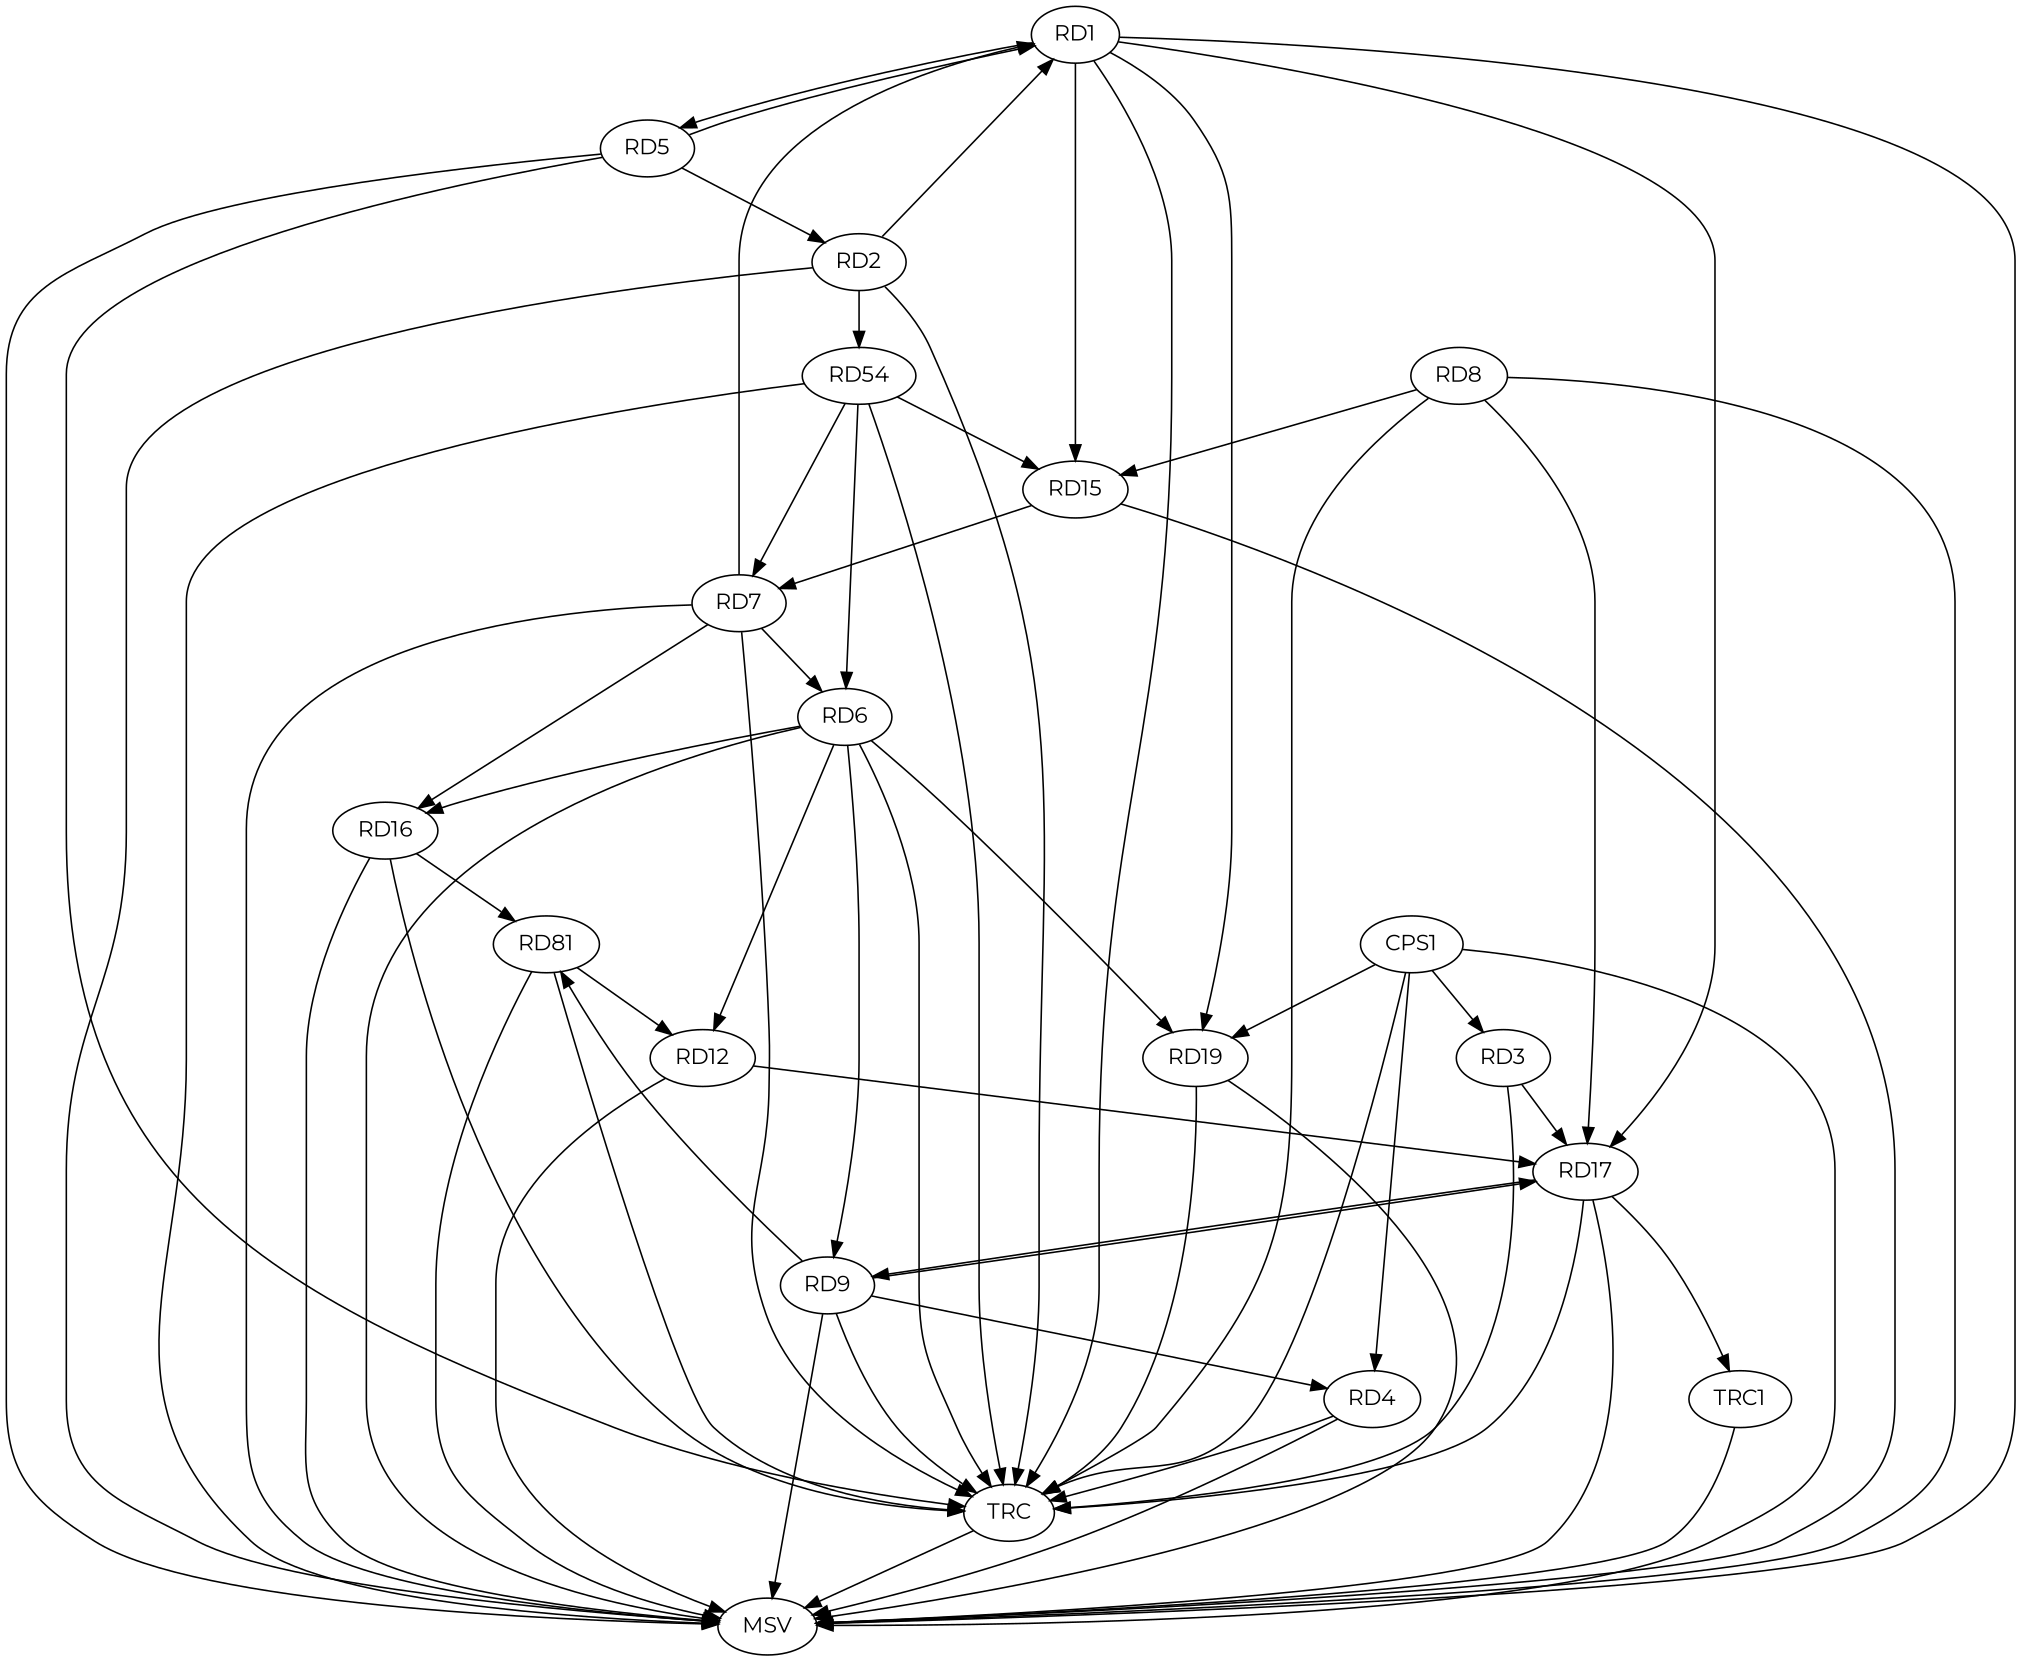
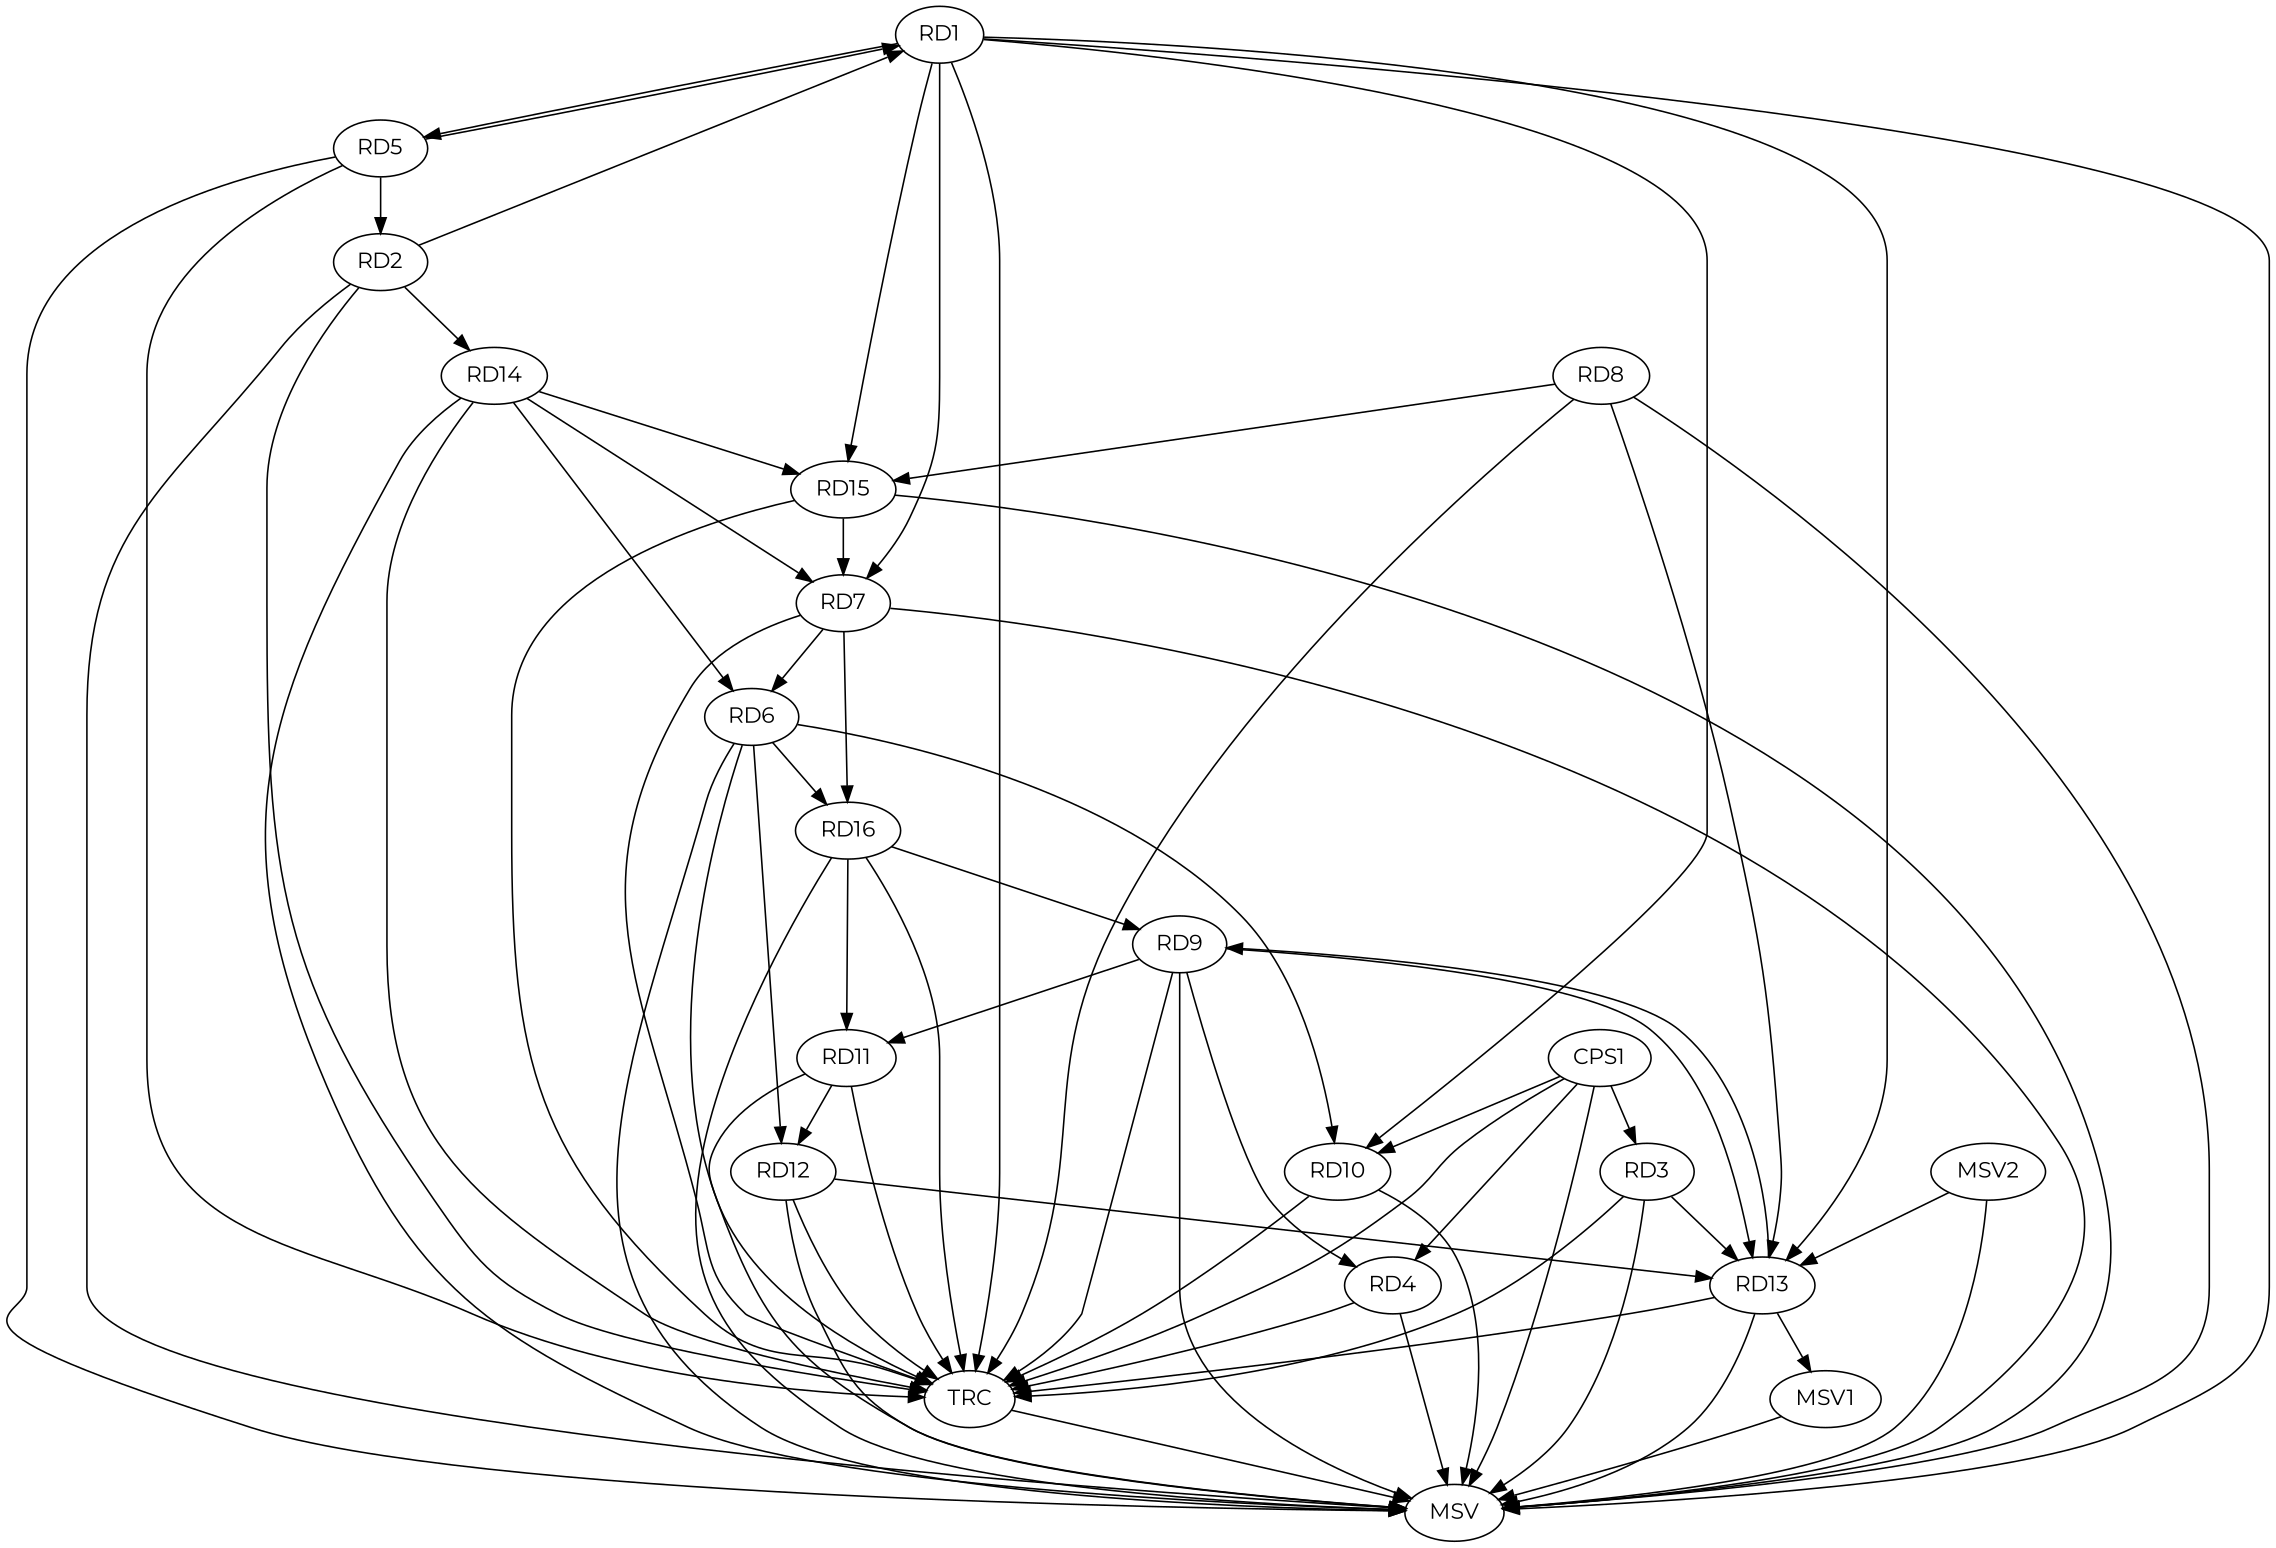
edge "RD7" -> "RD1": reversed
node "RD54": label "RD54" -> "RD14"
node "RD81": label "RD81" -> "RD11"
edge "RD15" -> "TRC": added
edge "RD6" -> "RD9": now "RD16" -> "RD9"
node "RD19": label "RD19" -> "RD10"
node "RD17": label "RD17" -> "RD13"
node "MSV2": added
edge "RD12" -> "TRC": added
edge "RD3" -> "MSV": added
node "TRC1": label "TRC1" -> "MSV1"
